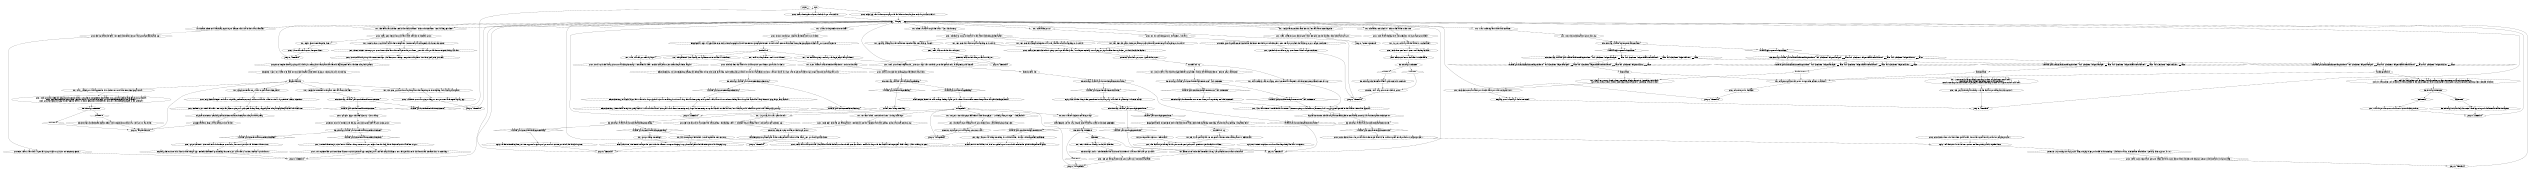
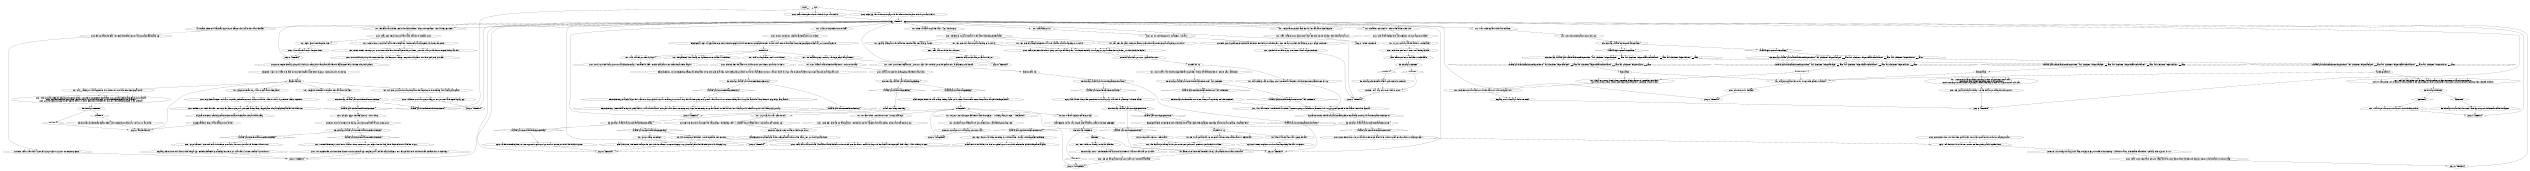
node "bringing": label "bringing" -> "skeenehub"
node "You: I should ask her about that. (Accept the task.)": added
